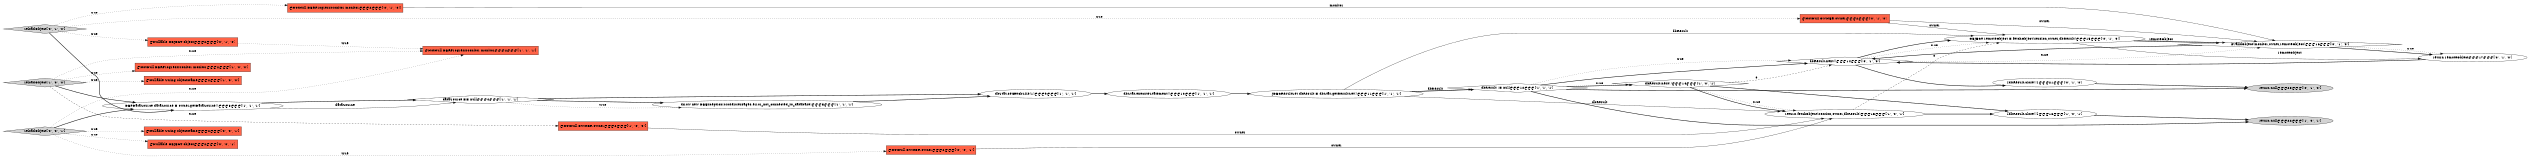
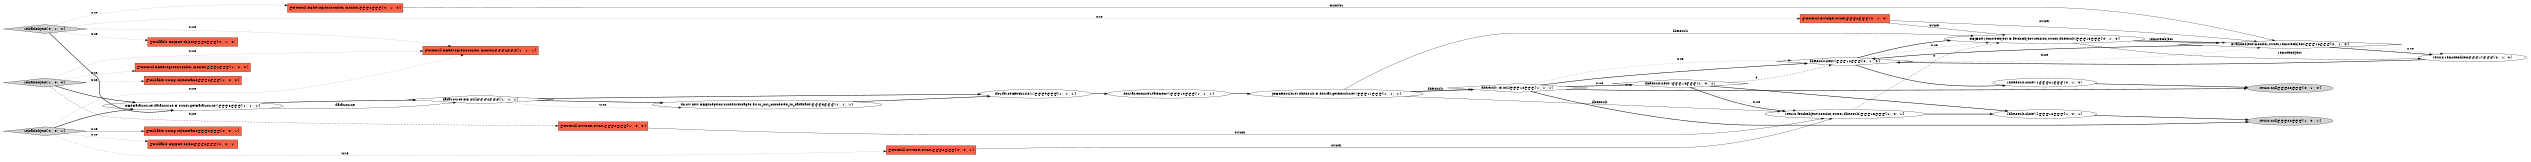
edge "@Nullable OBJECT object@@@2@@@['0', '1', '0']" -> "@NotNull DBRProgressMonitor monitor@@@2@@@['1', '1', '1']": now "reloadObject['0', '1', '0']" -> "@NotNull DBRProgressMonitor monitor@@@2@@@['1', '1', '1']"
edge "reloadObject['0', '0', '1']" -> "@Nullable String objectName@@@2@@@['0', '0', '1']": style dotted -> solid
